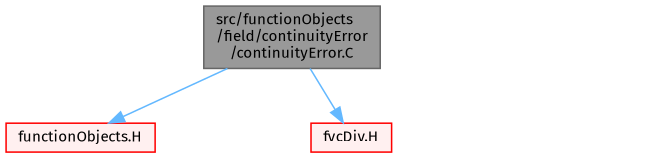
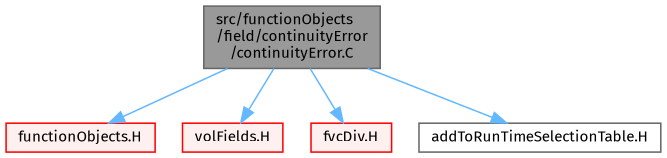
node "volFields.H": added
node "addToRunTimeSelectionTable.H": added
